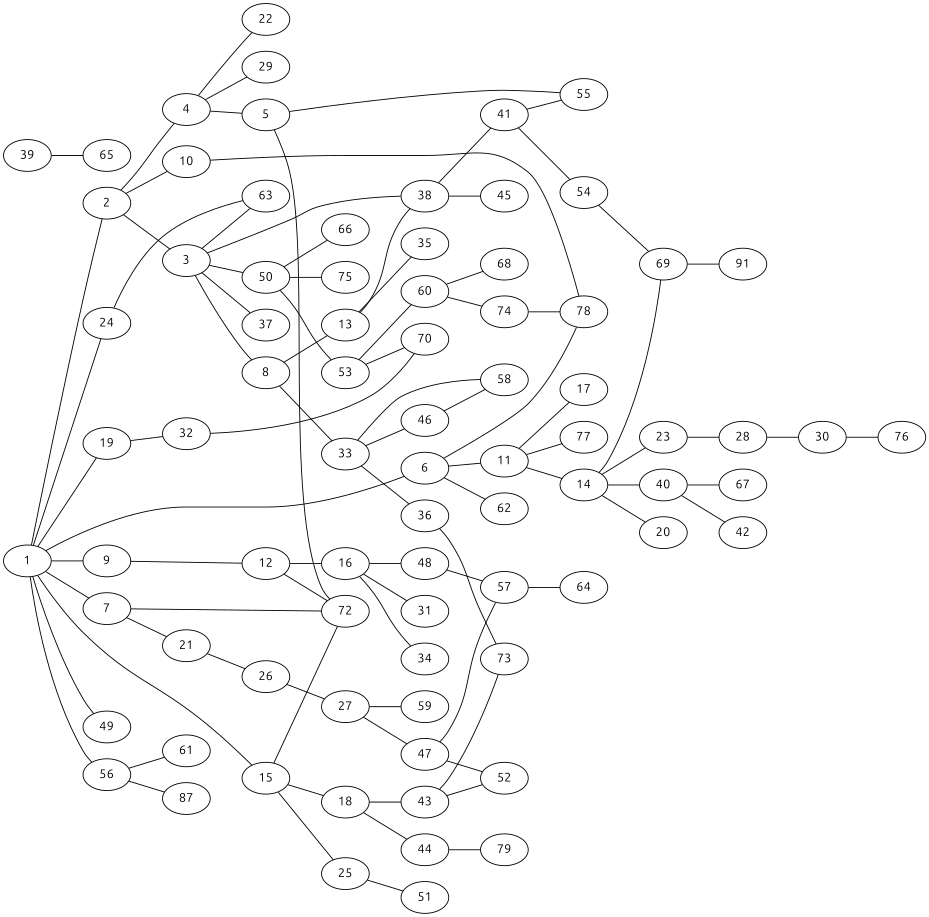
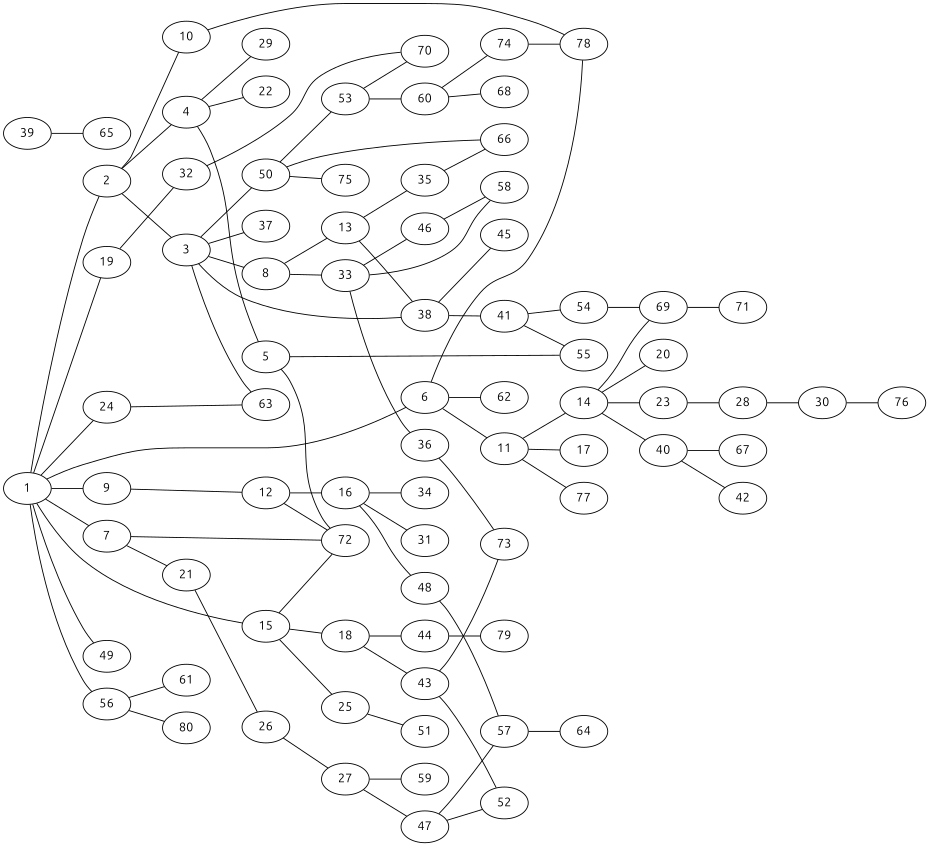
edge "66" -- "35": added
node "91": label "91" -> "71"
node "87": label "87" -> "80"
